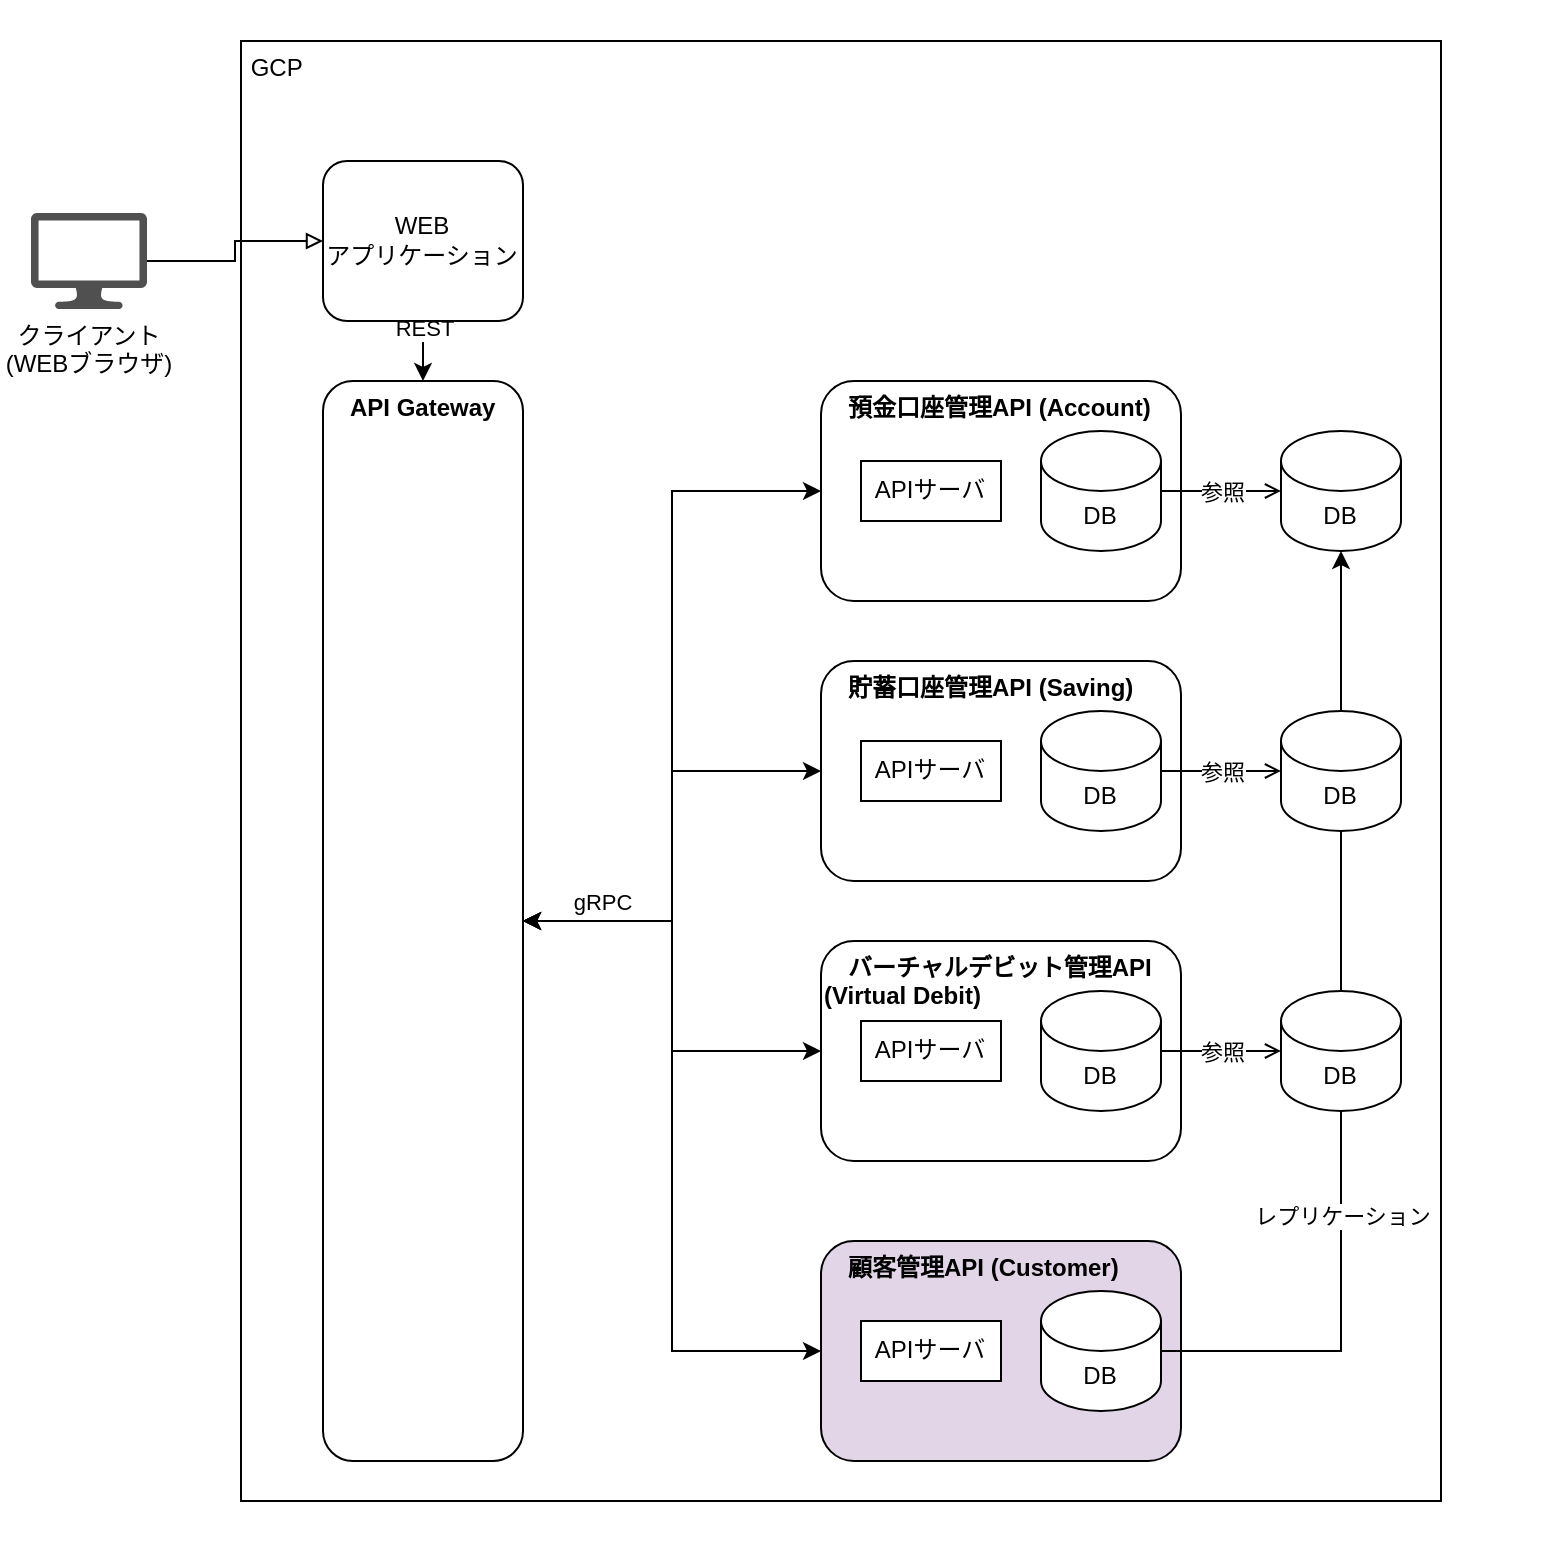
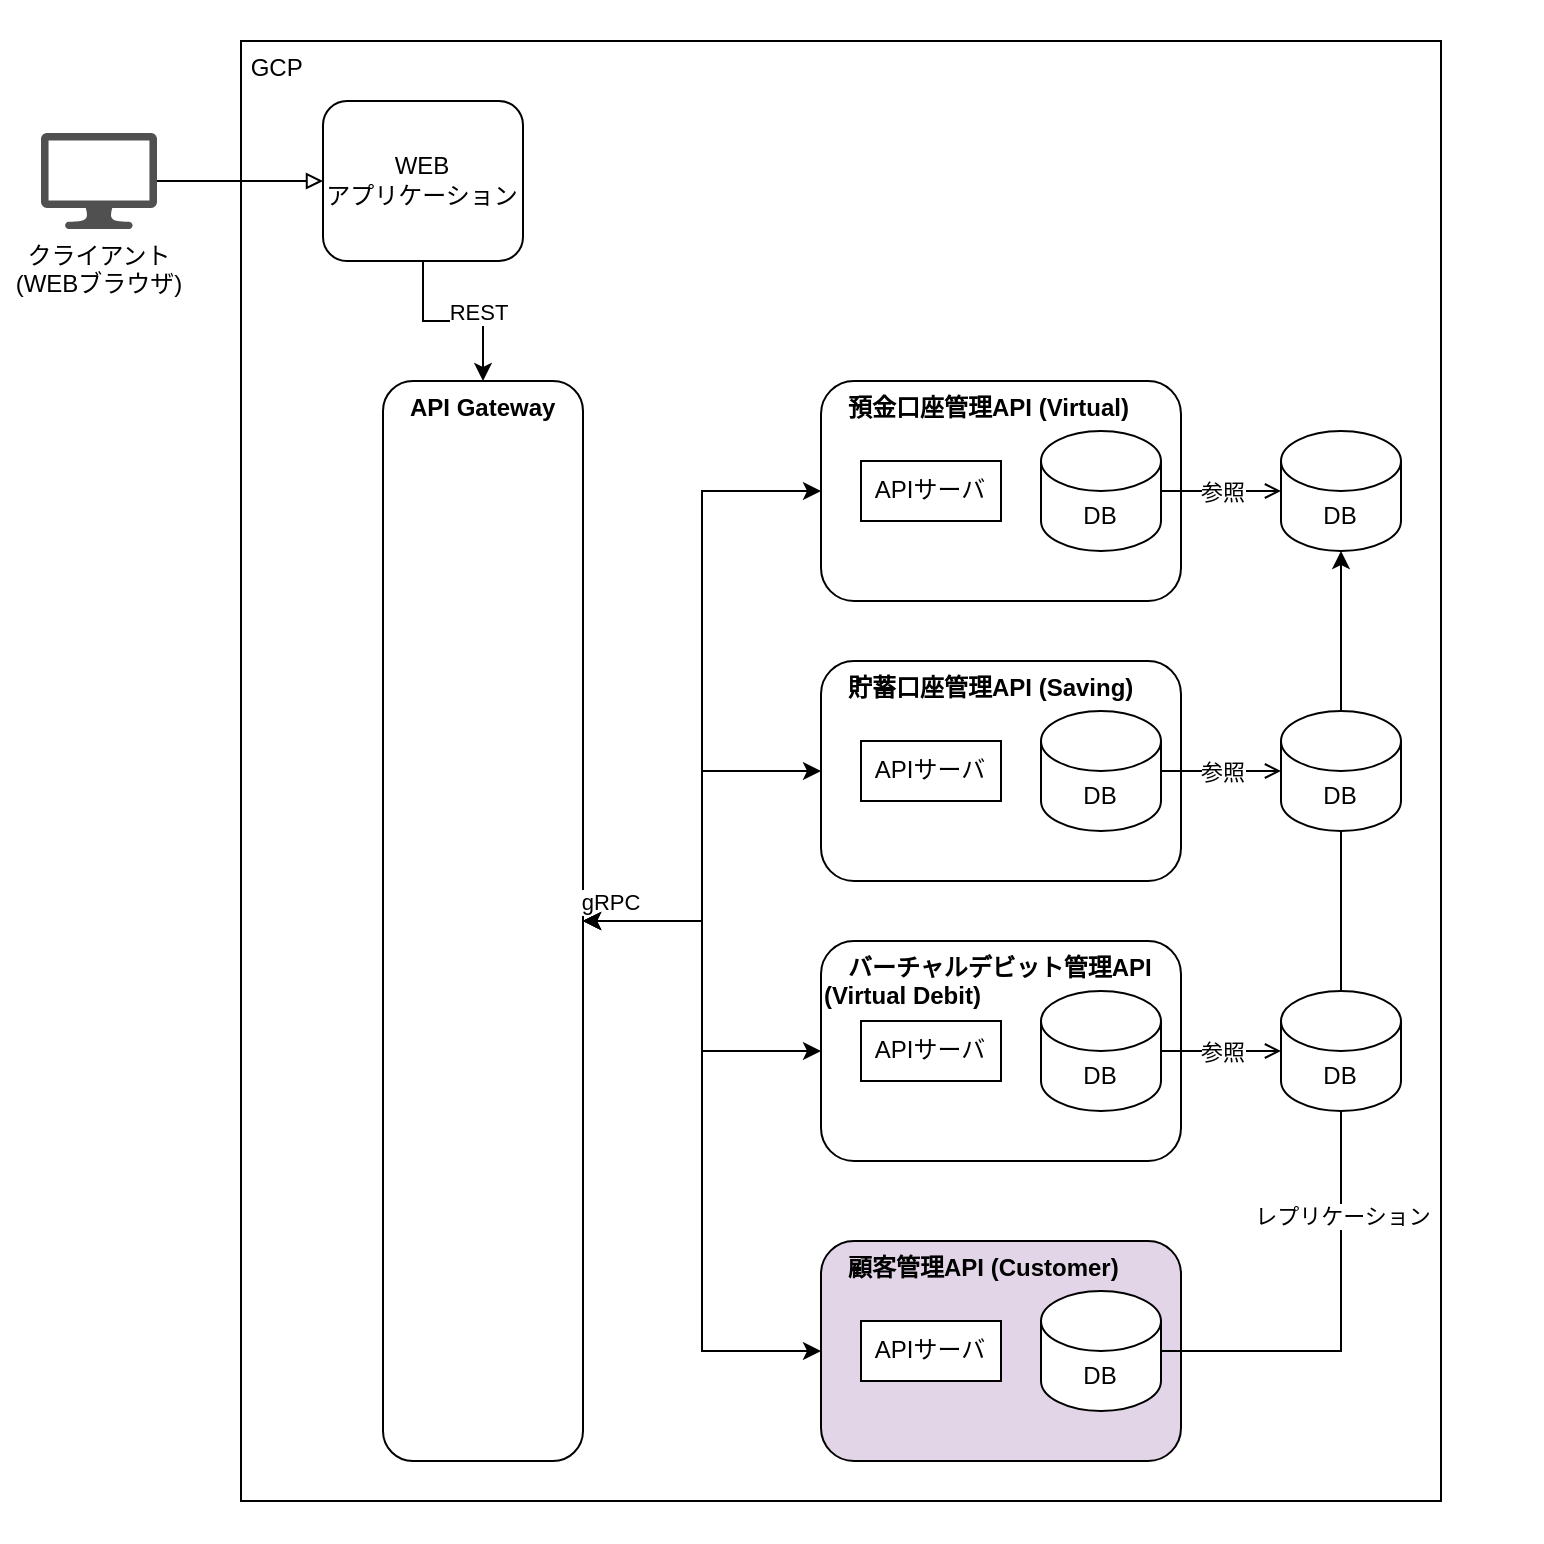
node "WEB アプリケーション": moved (423, 241) -> (423, 181)
node "クライアント (WEBブラウザ)": moved (89, 261) -> (99, 181)
node "預金口座管理API (Account)": label "預金口座管理API (Account)" -> "預金口座管理API (Virtual)"
node "API Gateway": moved (423, 921) -> (483, 921)
